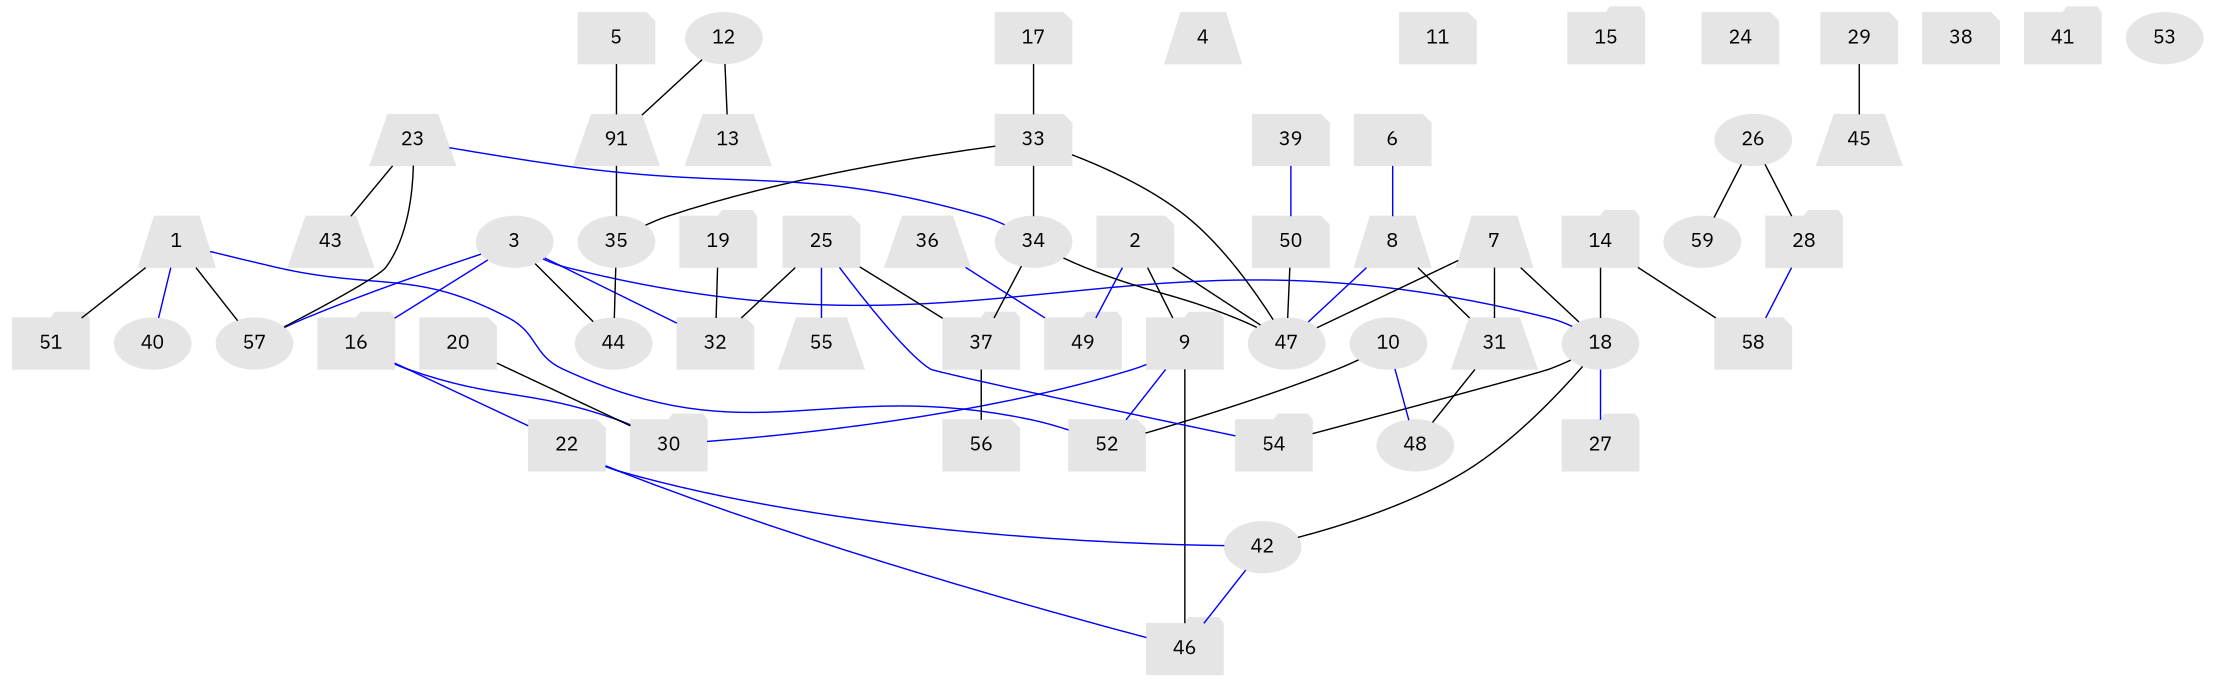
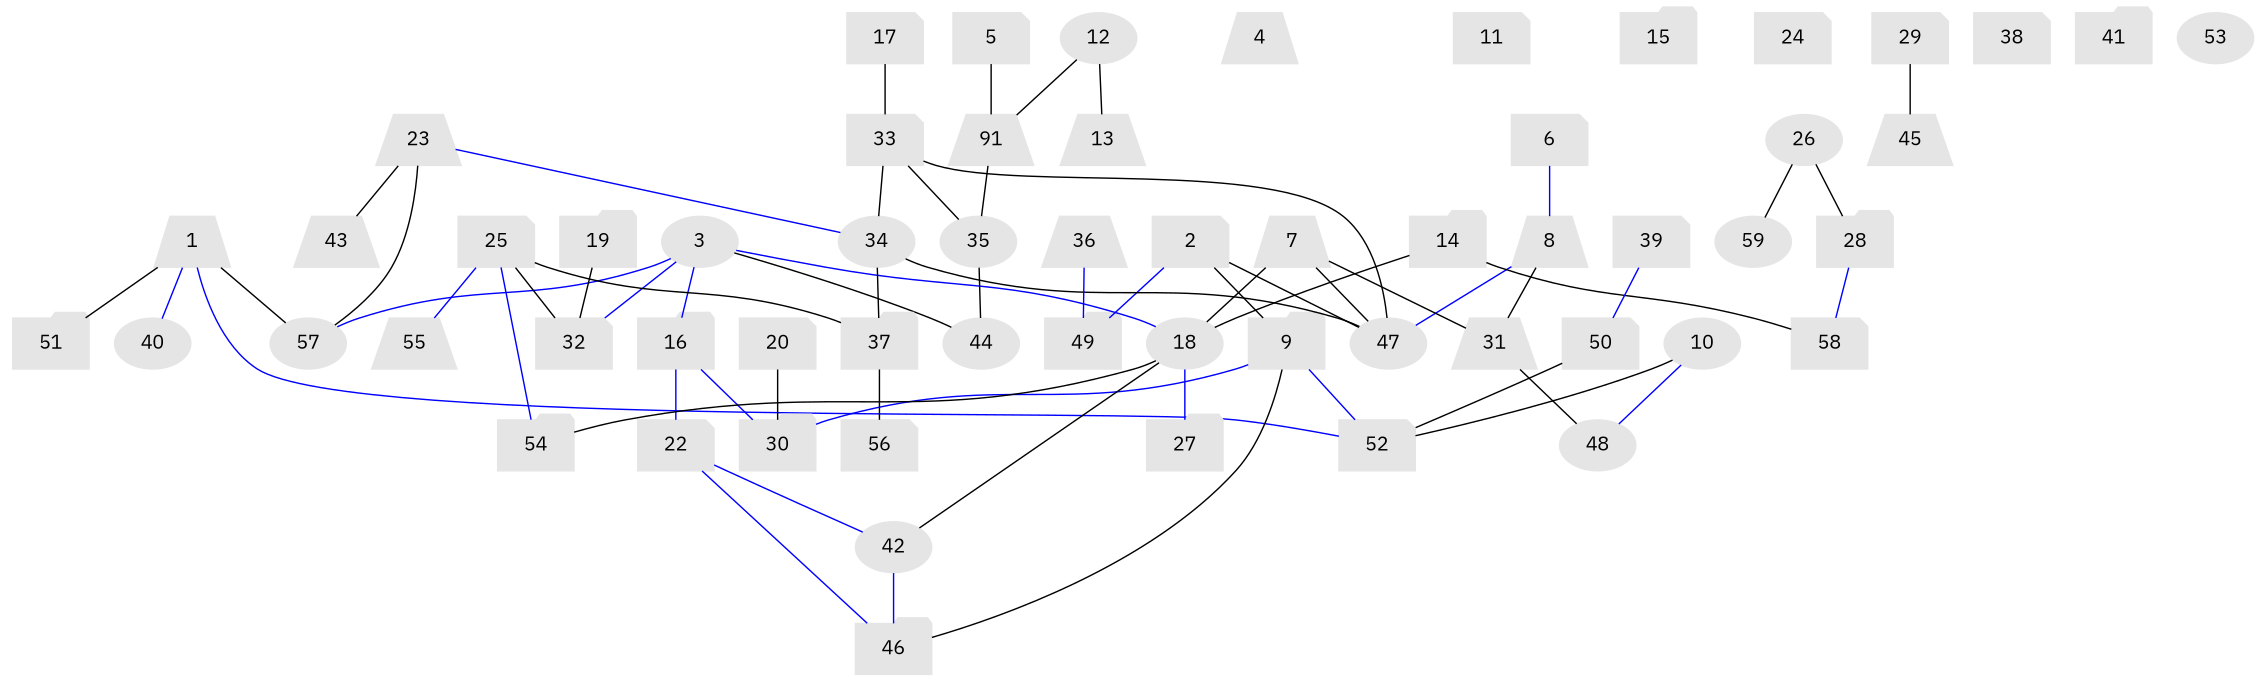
edge "50" -- "47": now "50" -- "52"
